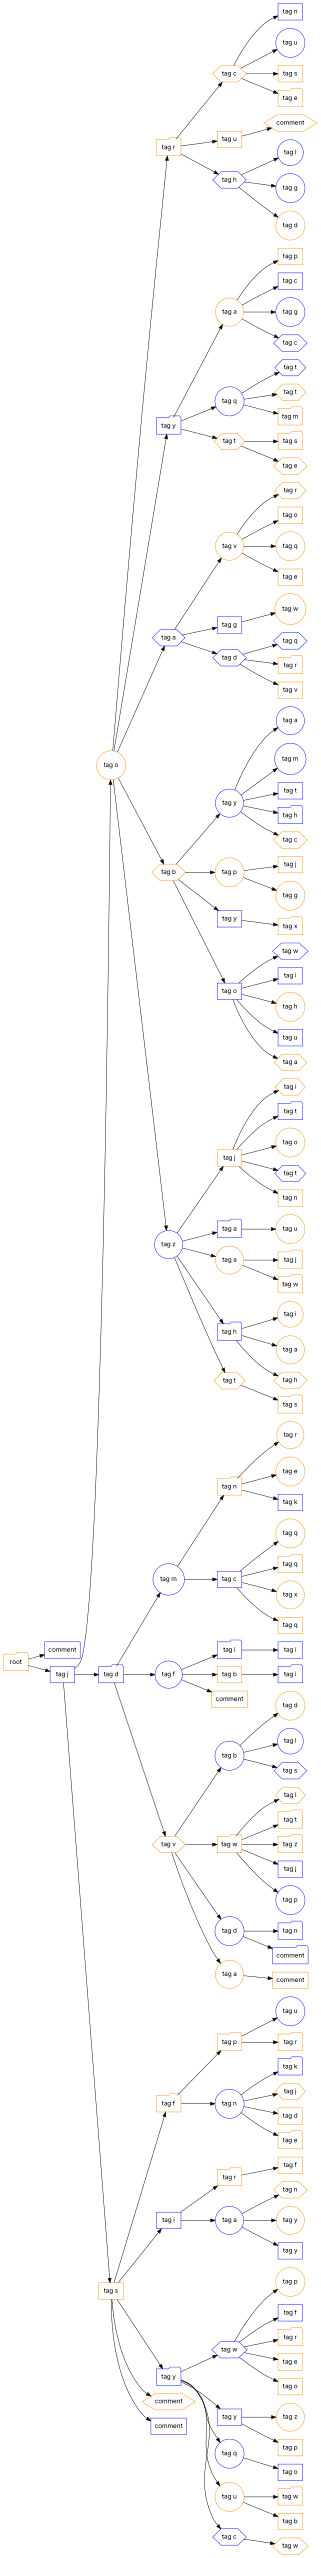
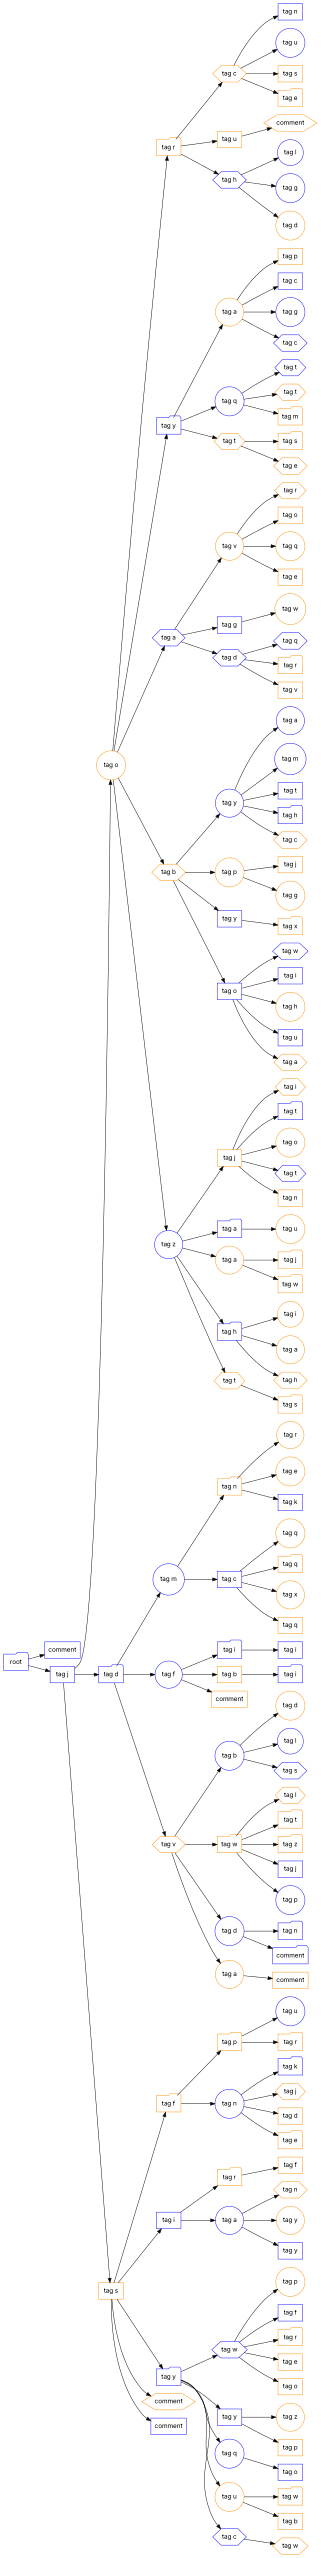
node "root": color darkorange -> blue
